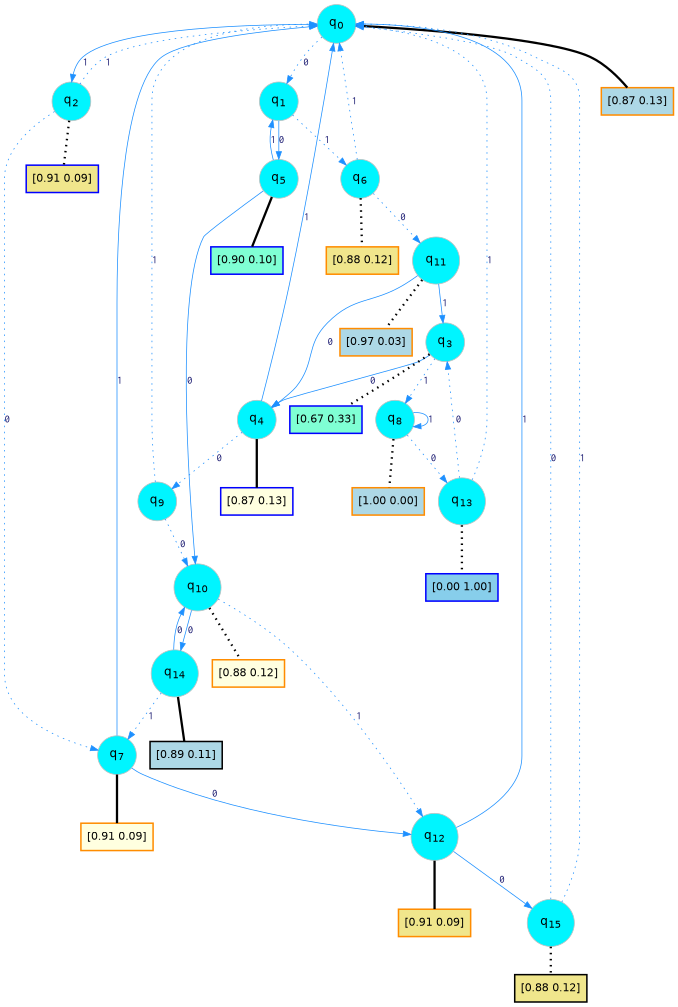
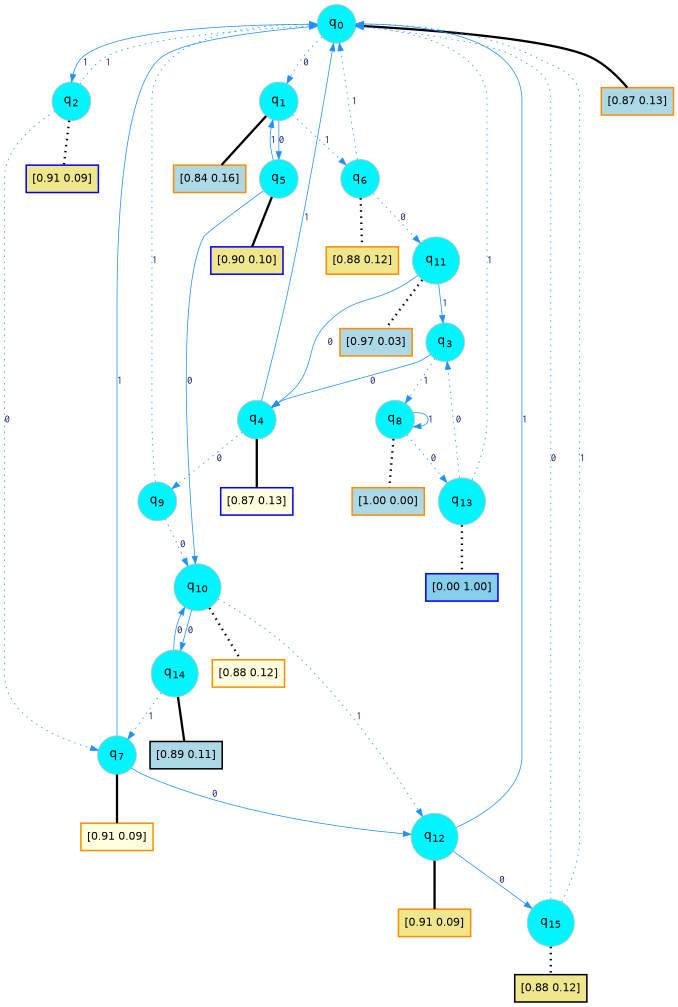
node "[0.84 0.16]": added
node "[0.90 0.10]": fillcolor aquamarine -> khaki
node "[0.67 0.33]": removed
